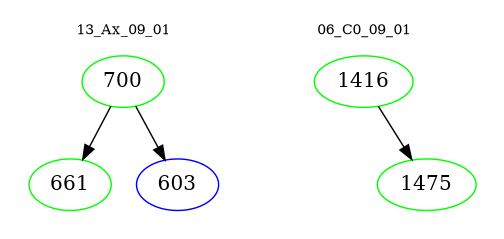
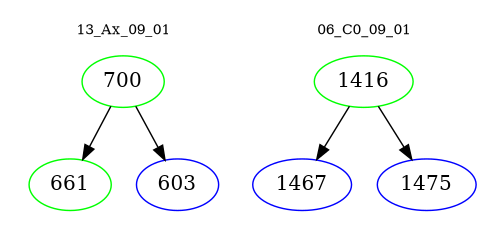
node "1467": added
node "1475": color green -> blue
